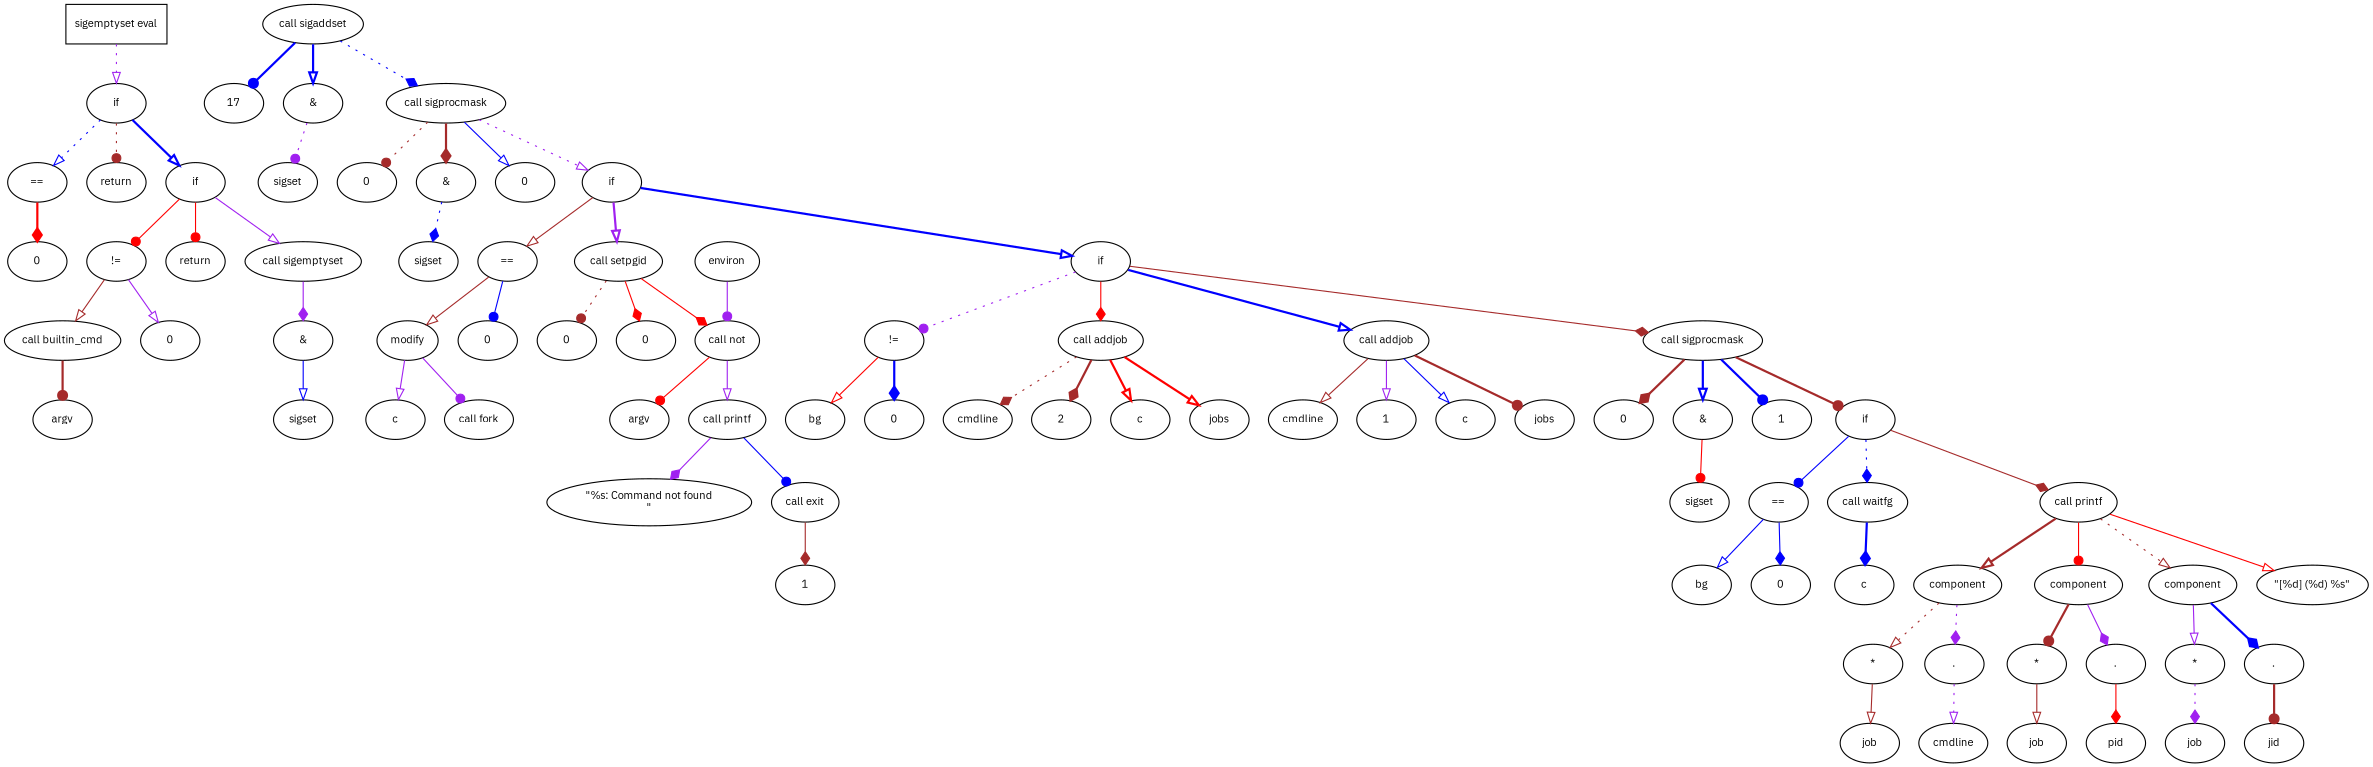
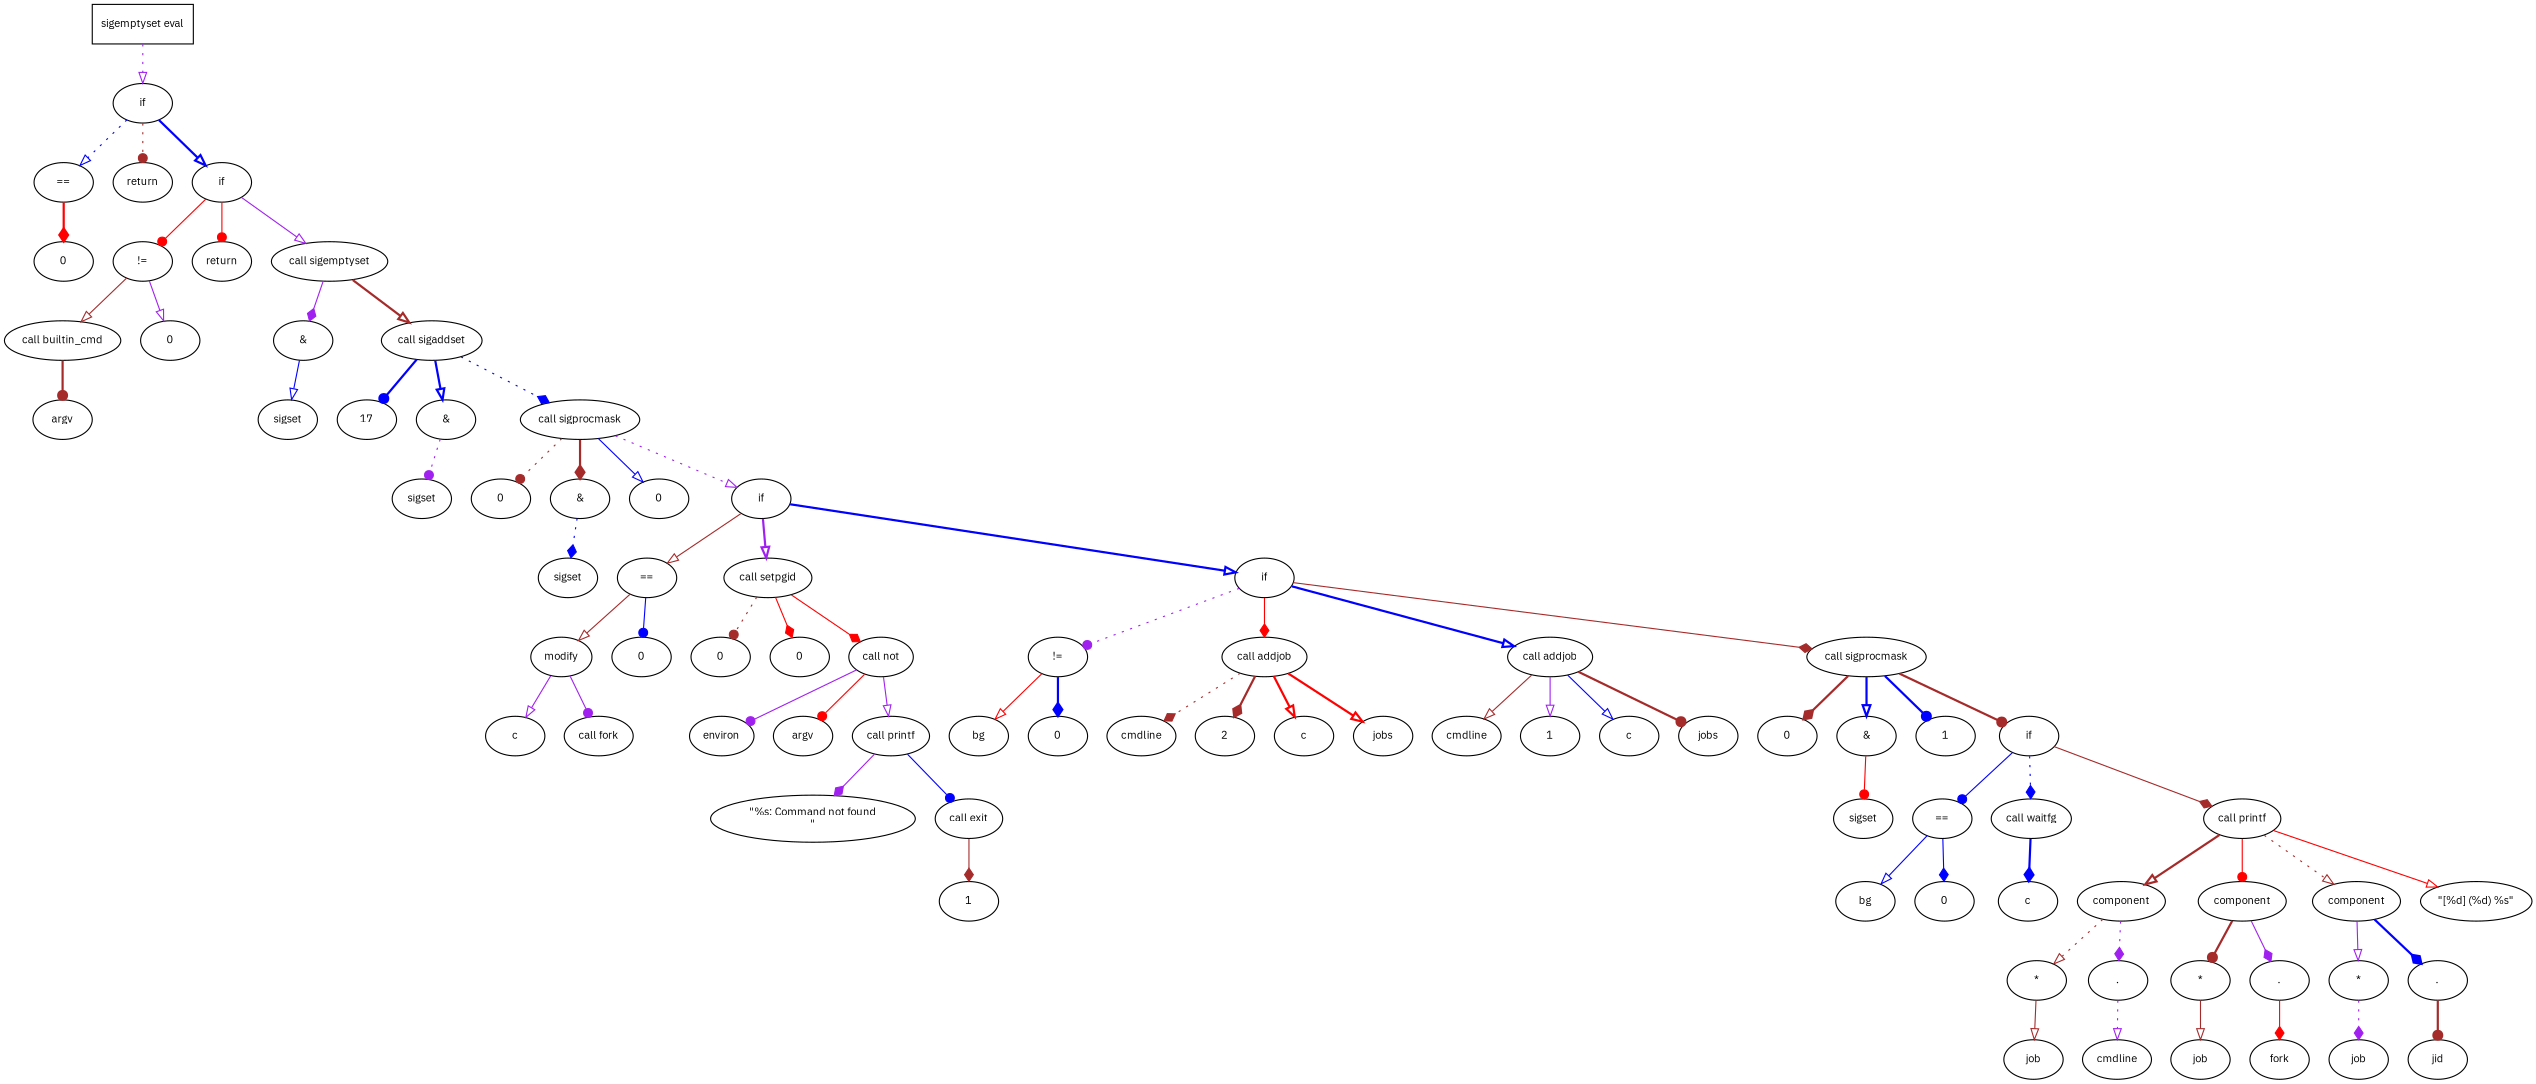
edge "environ" -> "call not": reversed
edge "call sigemptyset" -> "call sigaddset": added
node "pid": label "pid" -> "fork"
